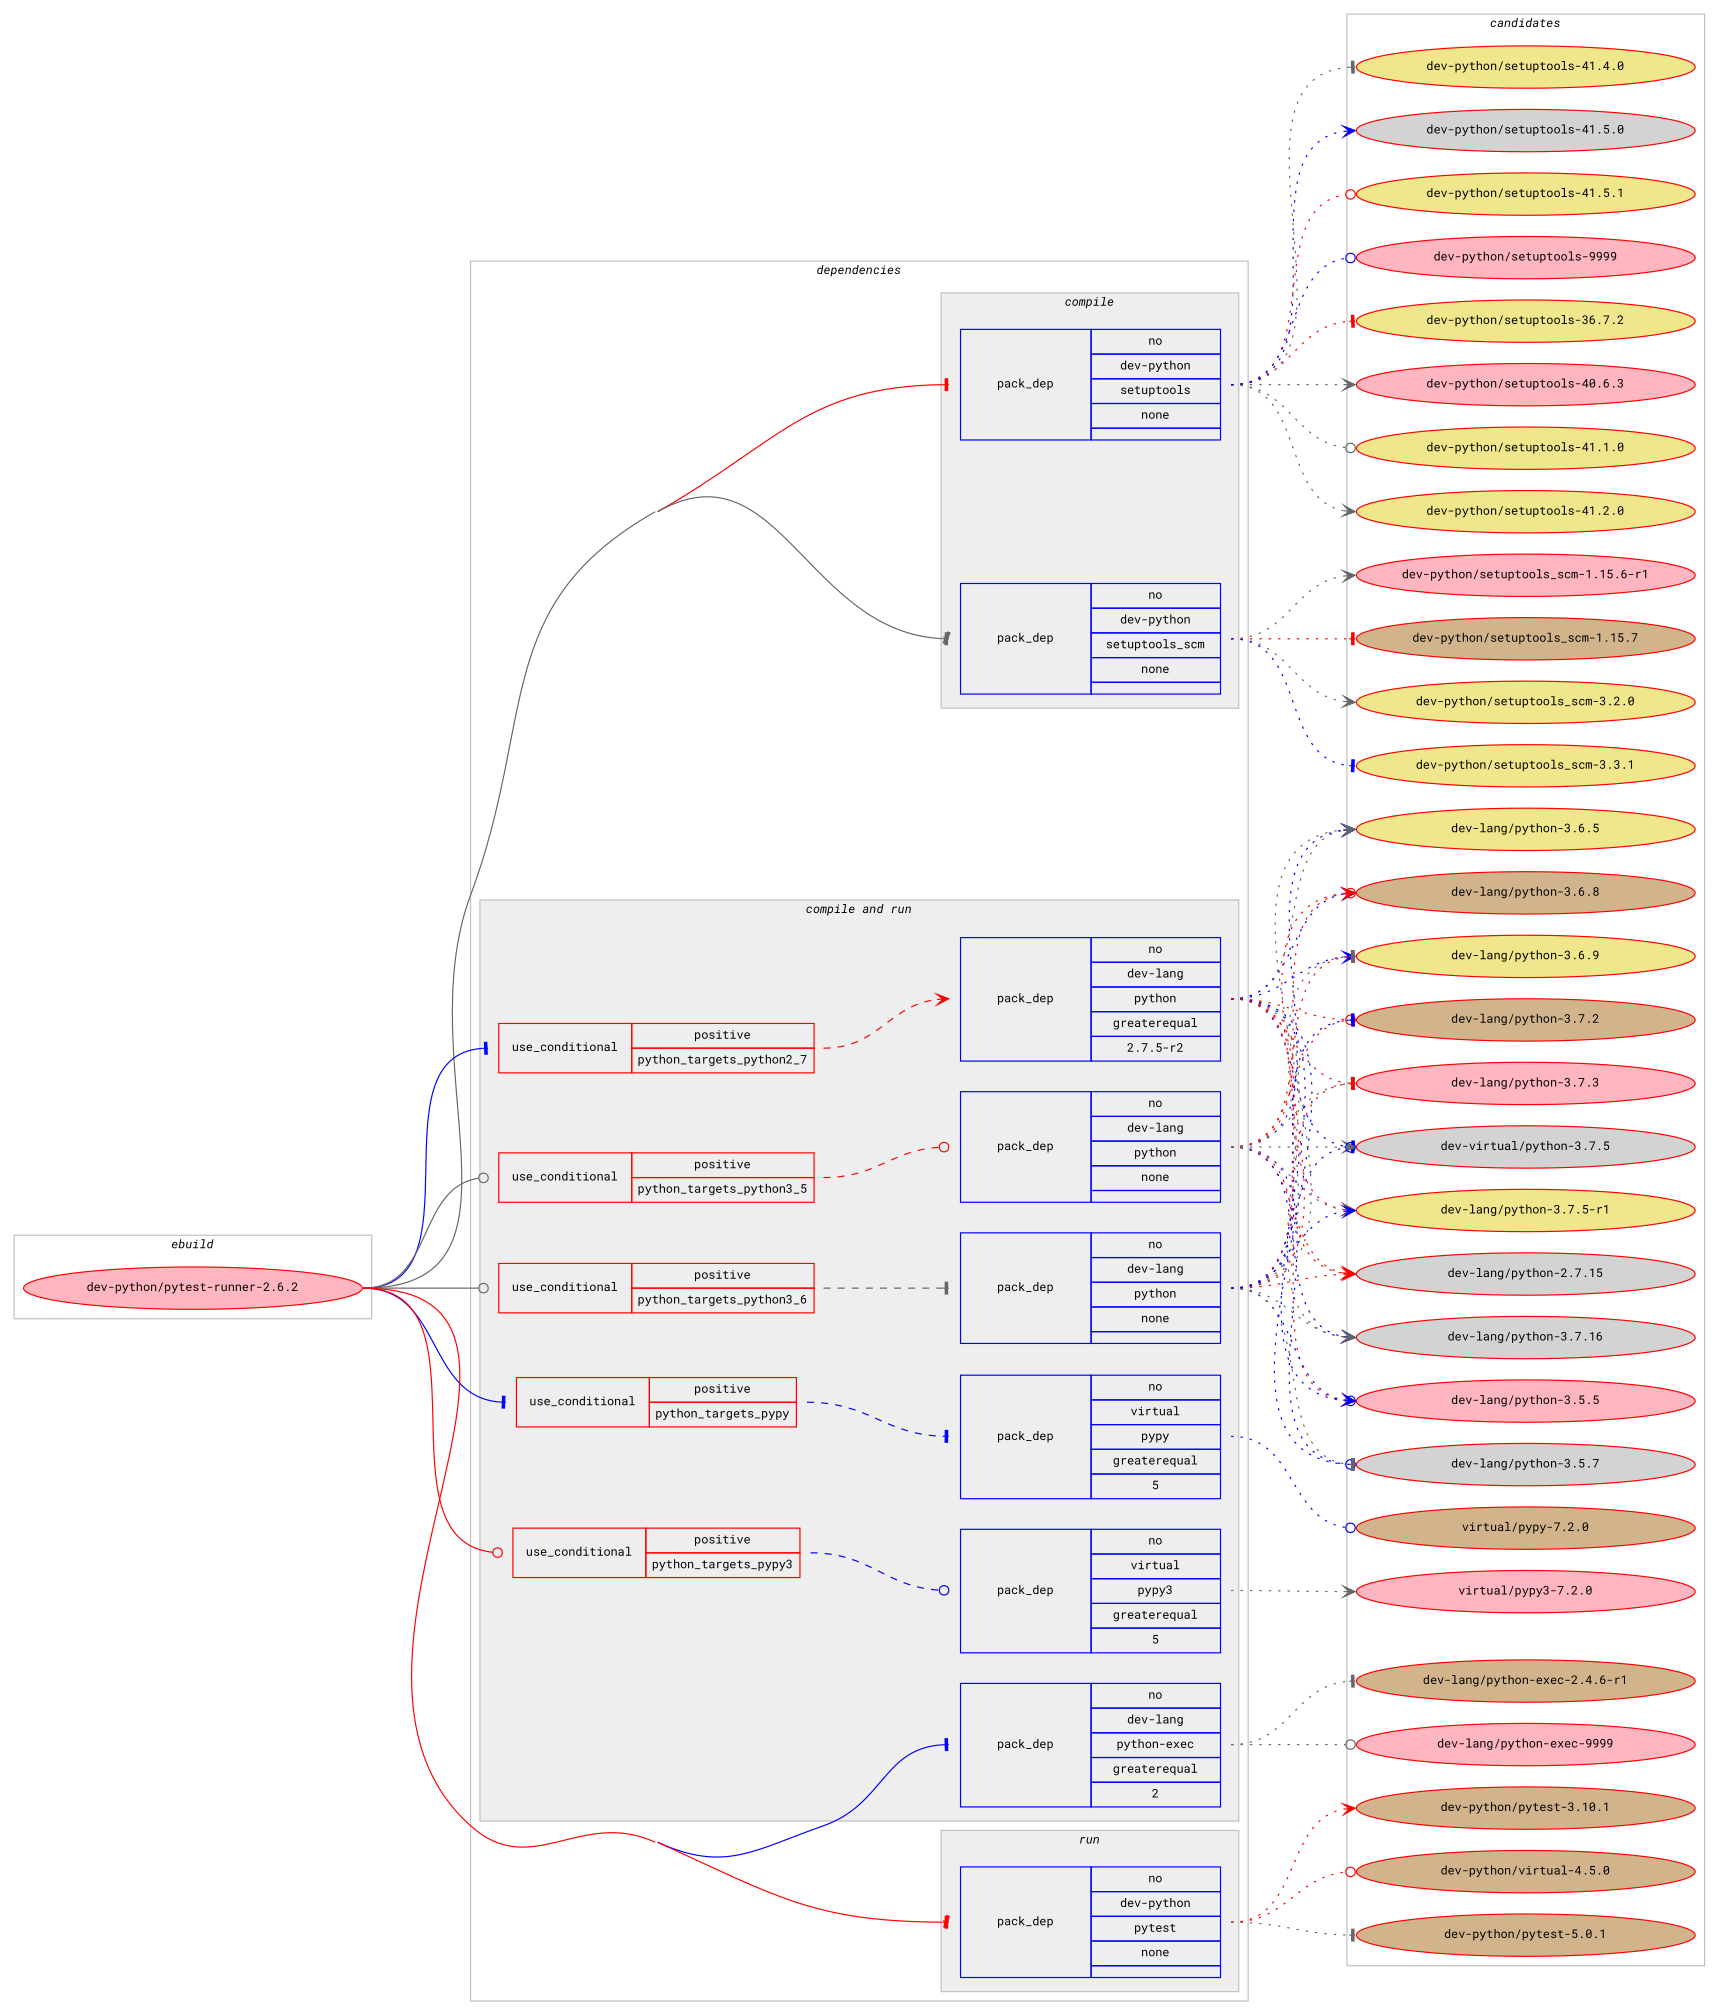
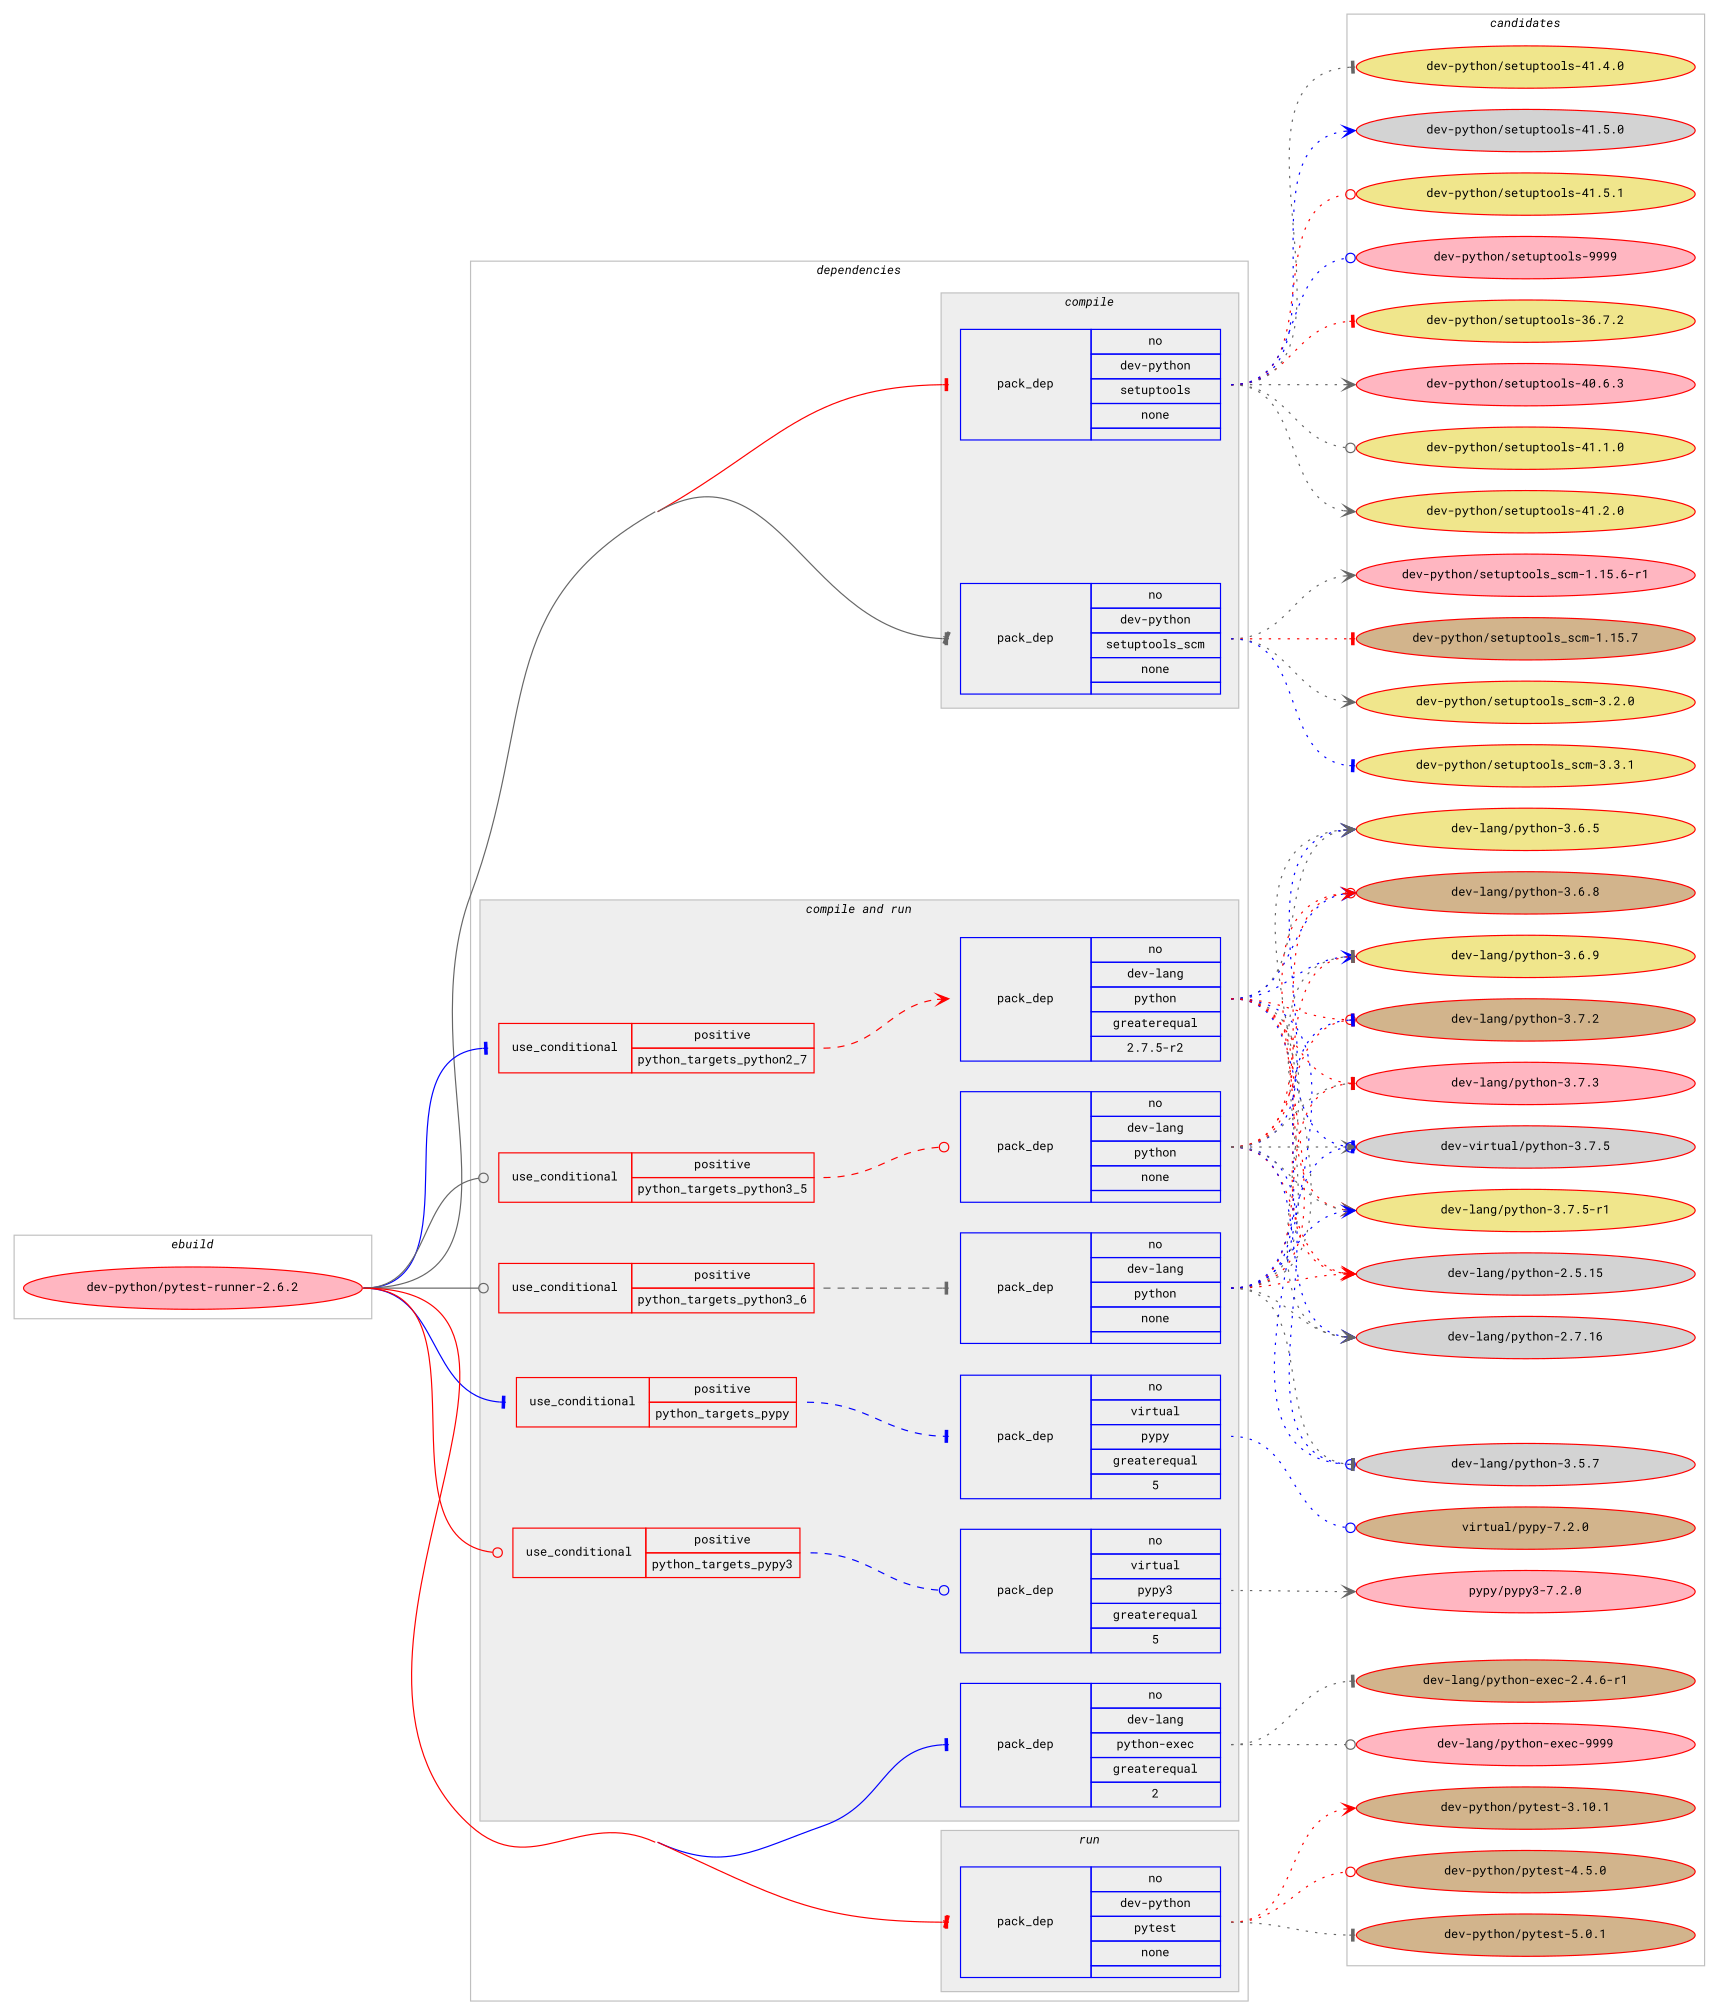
node "dev-lang/python-2.7.15": label "dev-lang/python-2.7.15" -> "dev-lang/python-2.5.15"
node "dev-lang/python-3.7.16": label "dev-lang/python-3.7.16" -> "dev-lang/python-2.7.16"
node "dev-lang/python-3.5.5": removed
node "virtual/pypy3-7.2.0": label "virtual/pypy3-7.2.0" -> "pypy/pypy3-7.2.0"
node "dev-python/virtual-4.5.0": label "dev-python/virtual-4.5.0" -> "dev-python/pytest-4.5.0"
